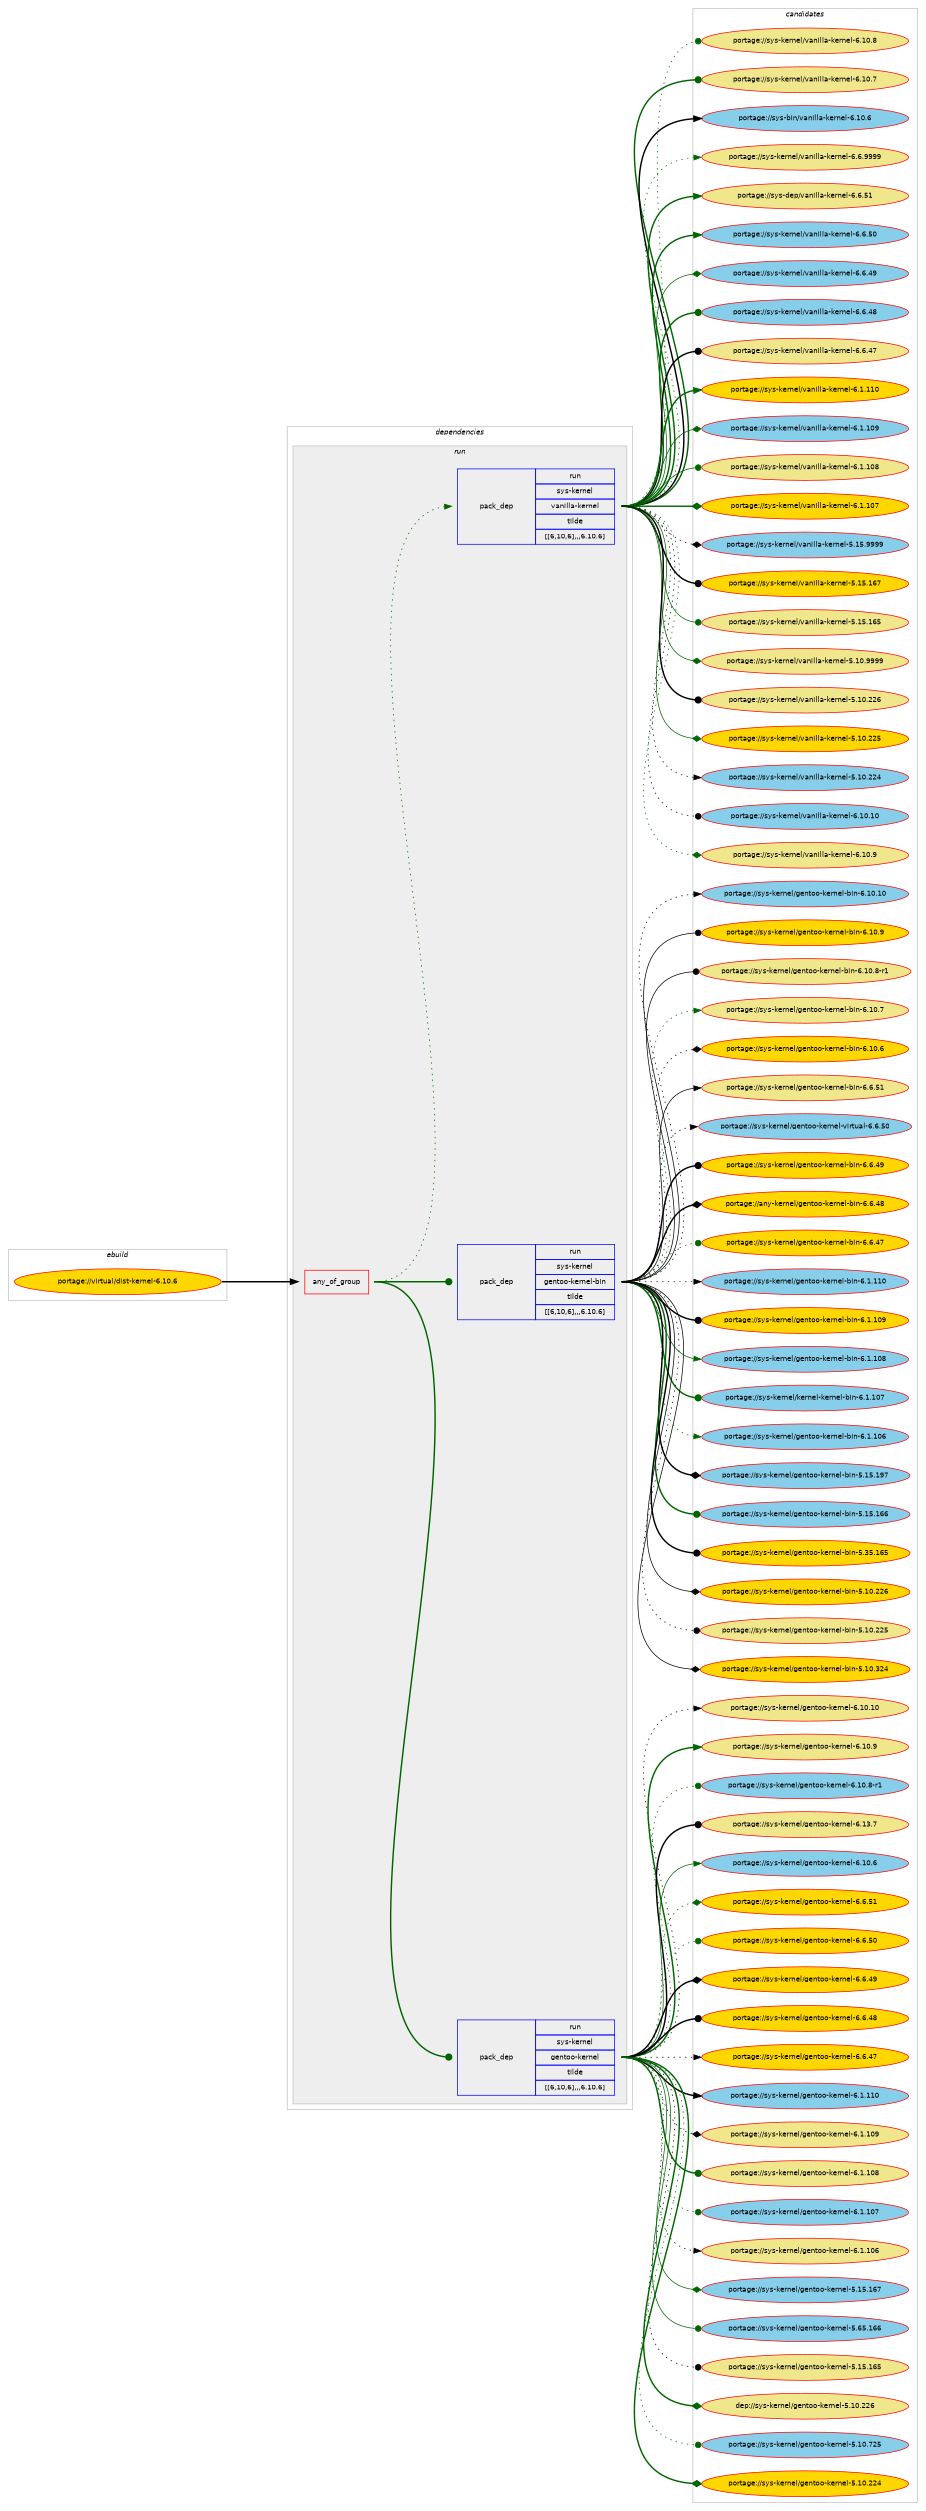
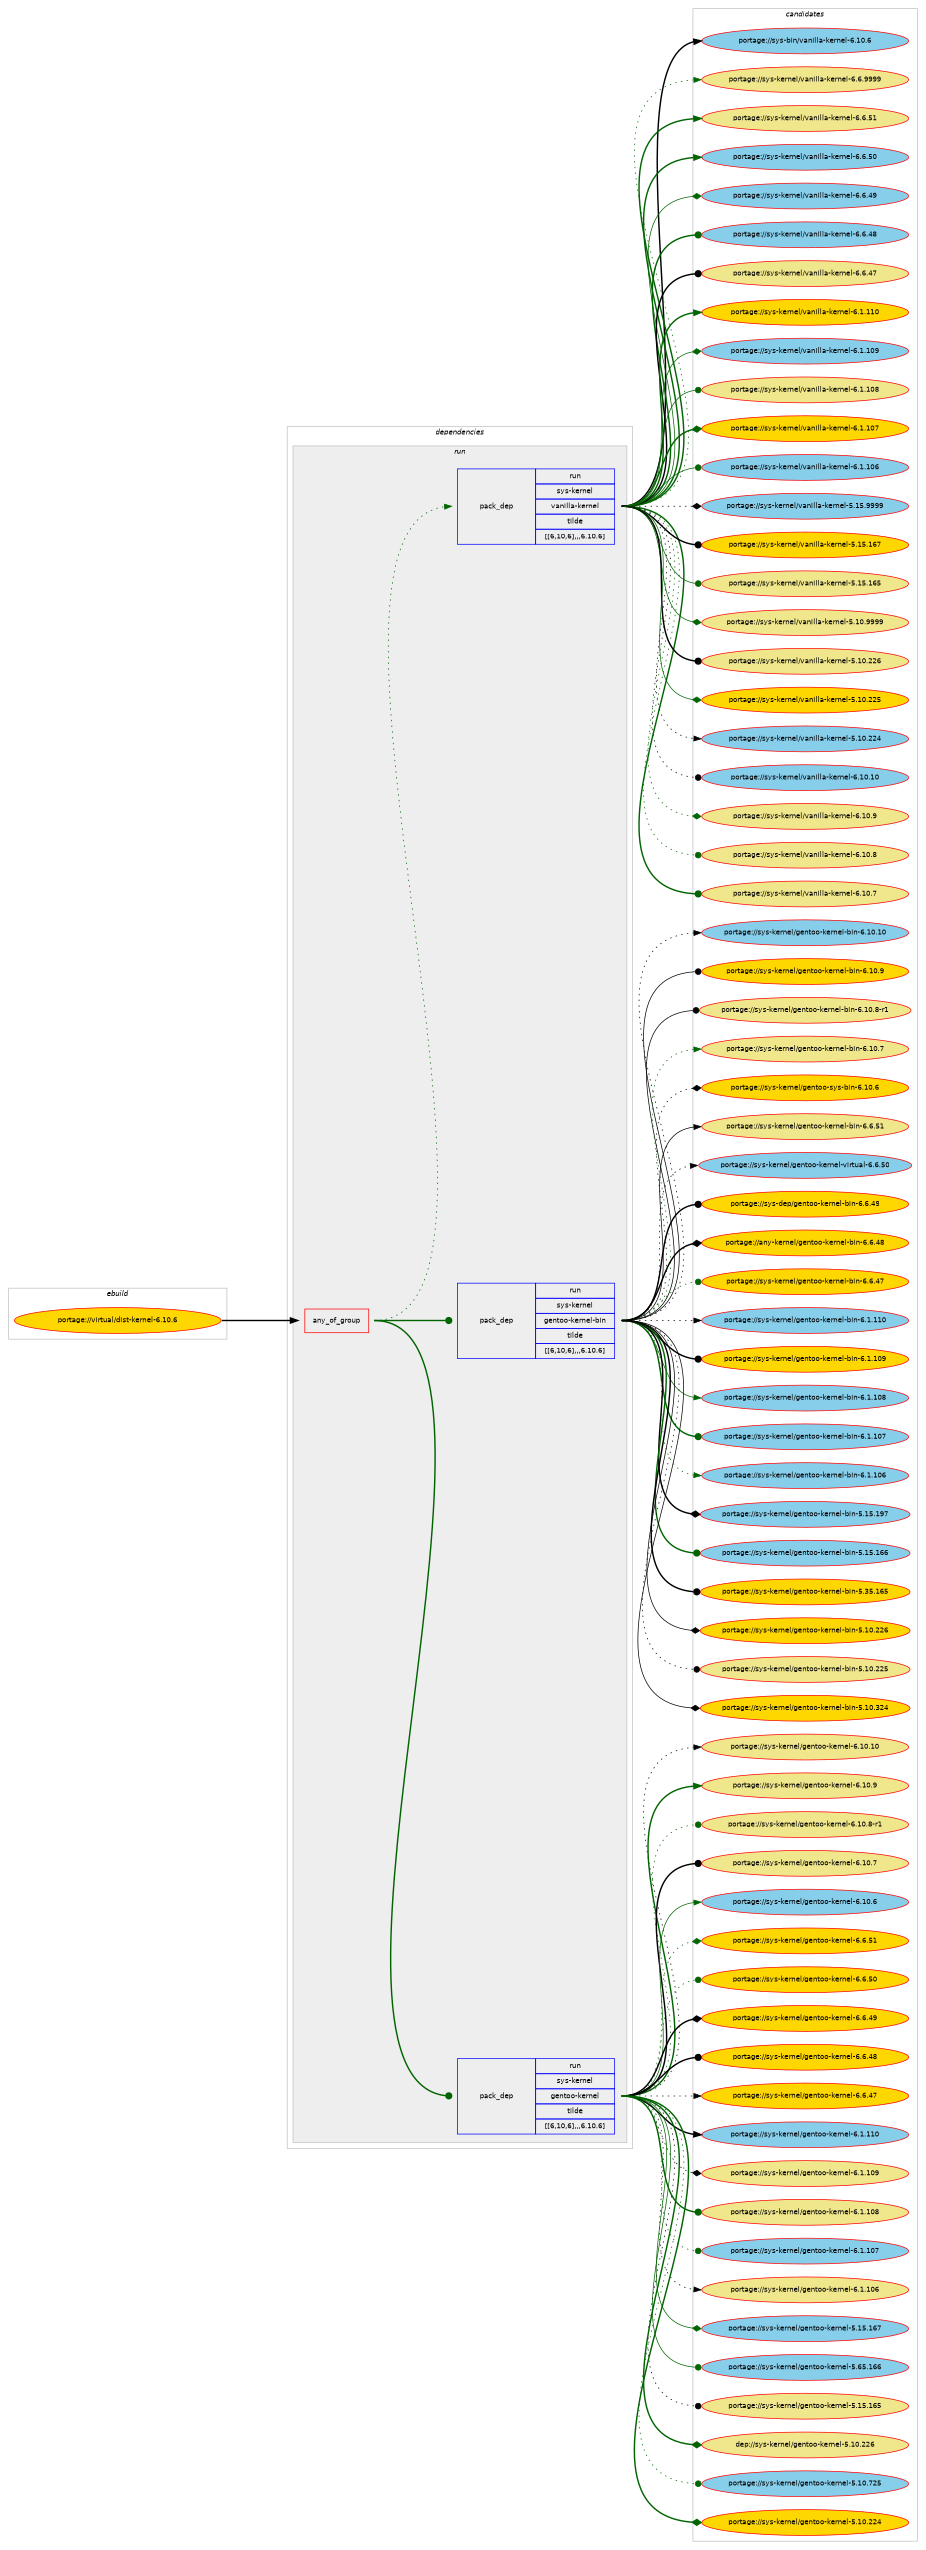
node "portage://sys-dep/vanilla-kernel-6.6.51": label "portage://sys-dep/vanilla-kernel-6.6.51" -> "portage://sys-kernel/vanilla-kernel-6.6.51"
node "portage://sys-kernel/vanilla-kernel-6.1.106": added
node "portage://sys-kernel/gentoo-kernel-bin-6.10.6": label "portage://sys-kernel/gentoo-kernel-bin-6.10.6" -> "portage://sys-kernel/gentoo-sys-bin-6.10.6"
node "portage://sys-kernel/gentoo-kernel-bin-6.6.49": label "portage://sys-kernel/gentoo-kernel-bin-6.6.49" -> "portage://sys-dep/gentoo-kernel-bin-6.6.49"
node "portage://sys-kernel/kernel-kernel-bin-6.1.107": label "portage://sys-kernel/kernel-kernel-bin-6.1.107" -> "portage://sys-kernel/gentoo-kernel-bin-6.1.107"
node "portage://sys-kernel/gentoo-kernel-6.10.8-r1": fillcolor skyblue -> khaki
node "portage://sys-kernel/gentoo-kernel-6.13.7": label "portage://sys-kernel/gentoo-kernel-6.13.7" -> "portage://sys-kernel/gentoo-kernel-6.10.7"
